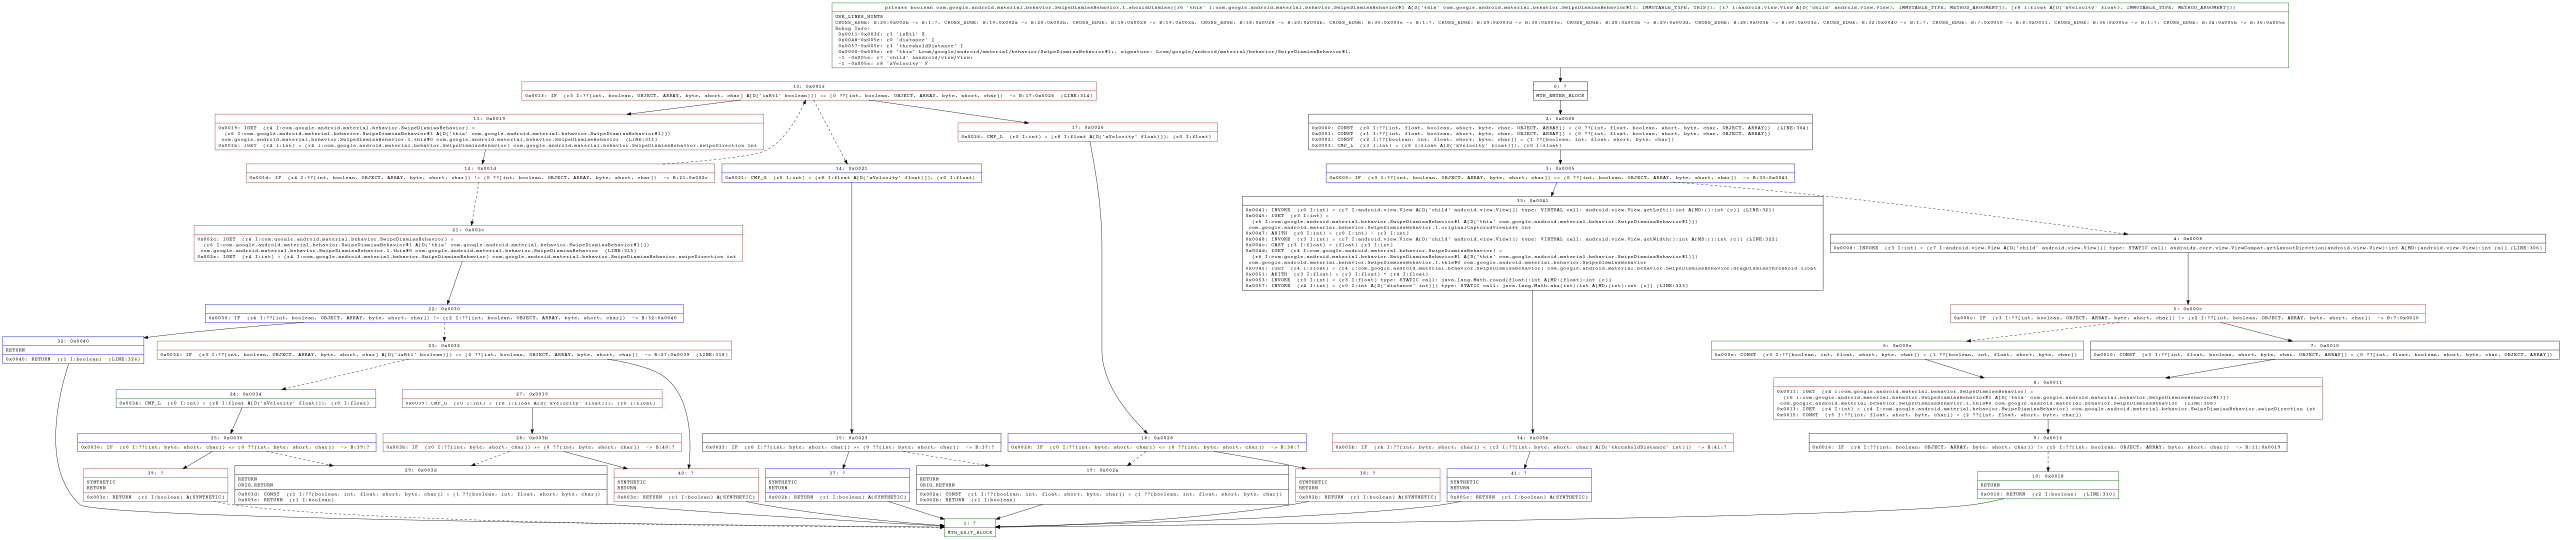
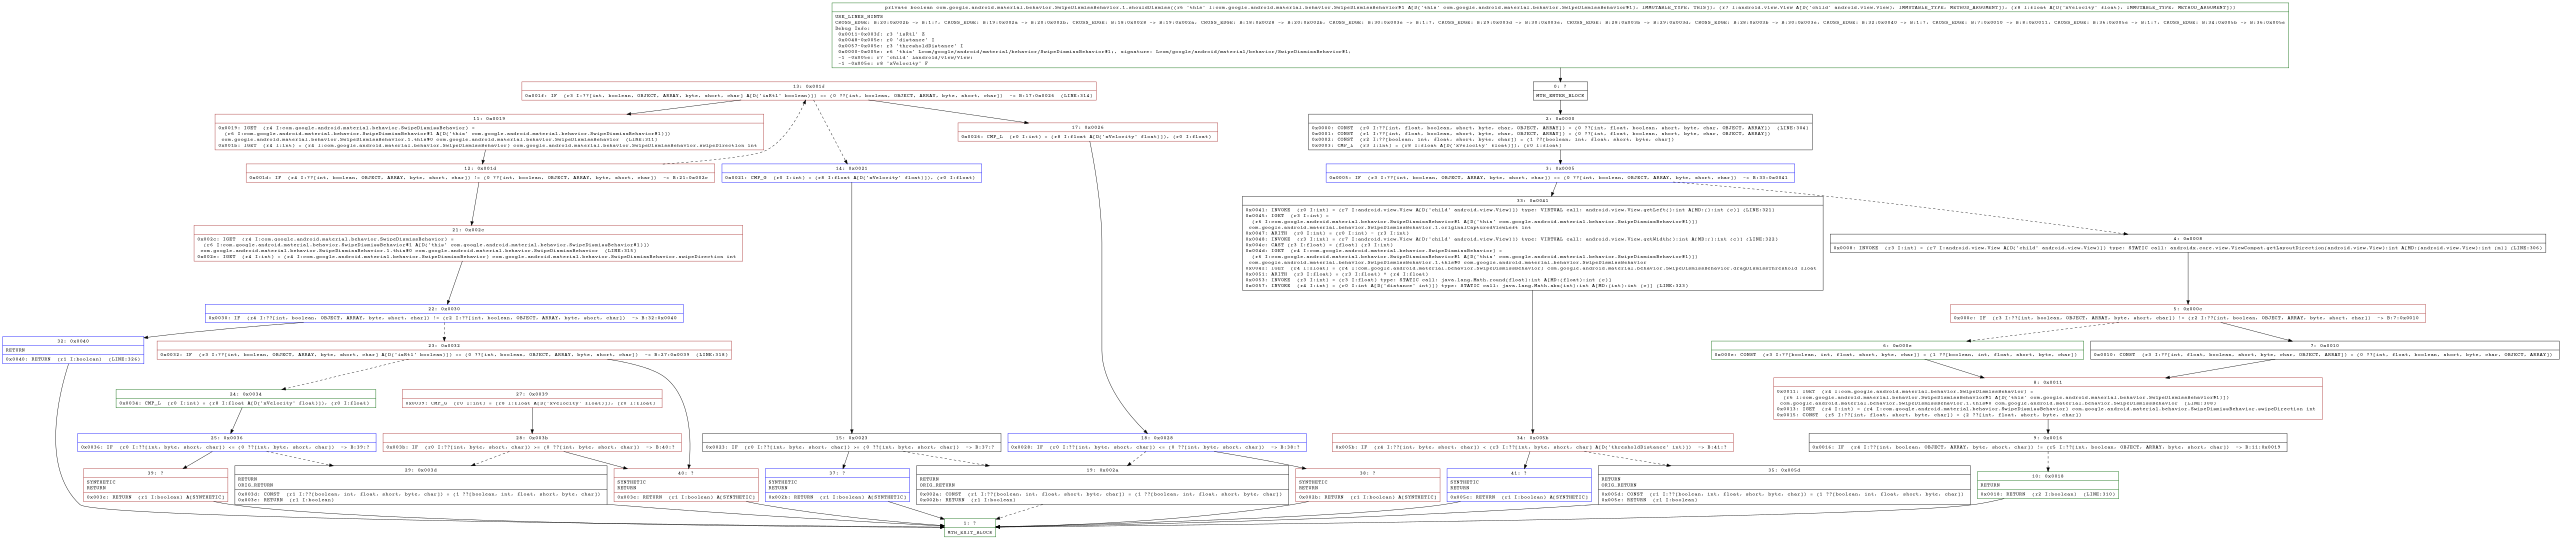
edge "12: 0x001d" -> "21: 0x002c": style dashed -> solid
node "35: 0x005d": added
edge "19: 0x002a" -> "1: ?": style solid -> dashed
edge "39: ?" -> "1: ?": style dashed -> solid
